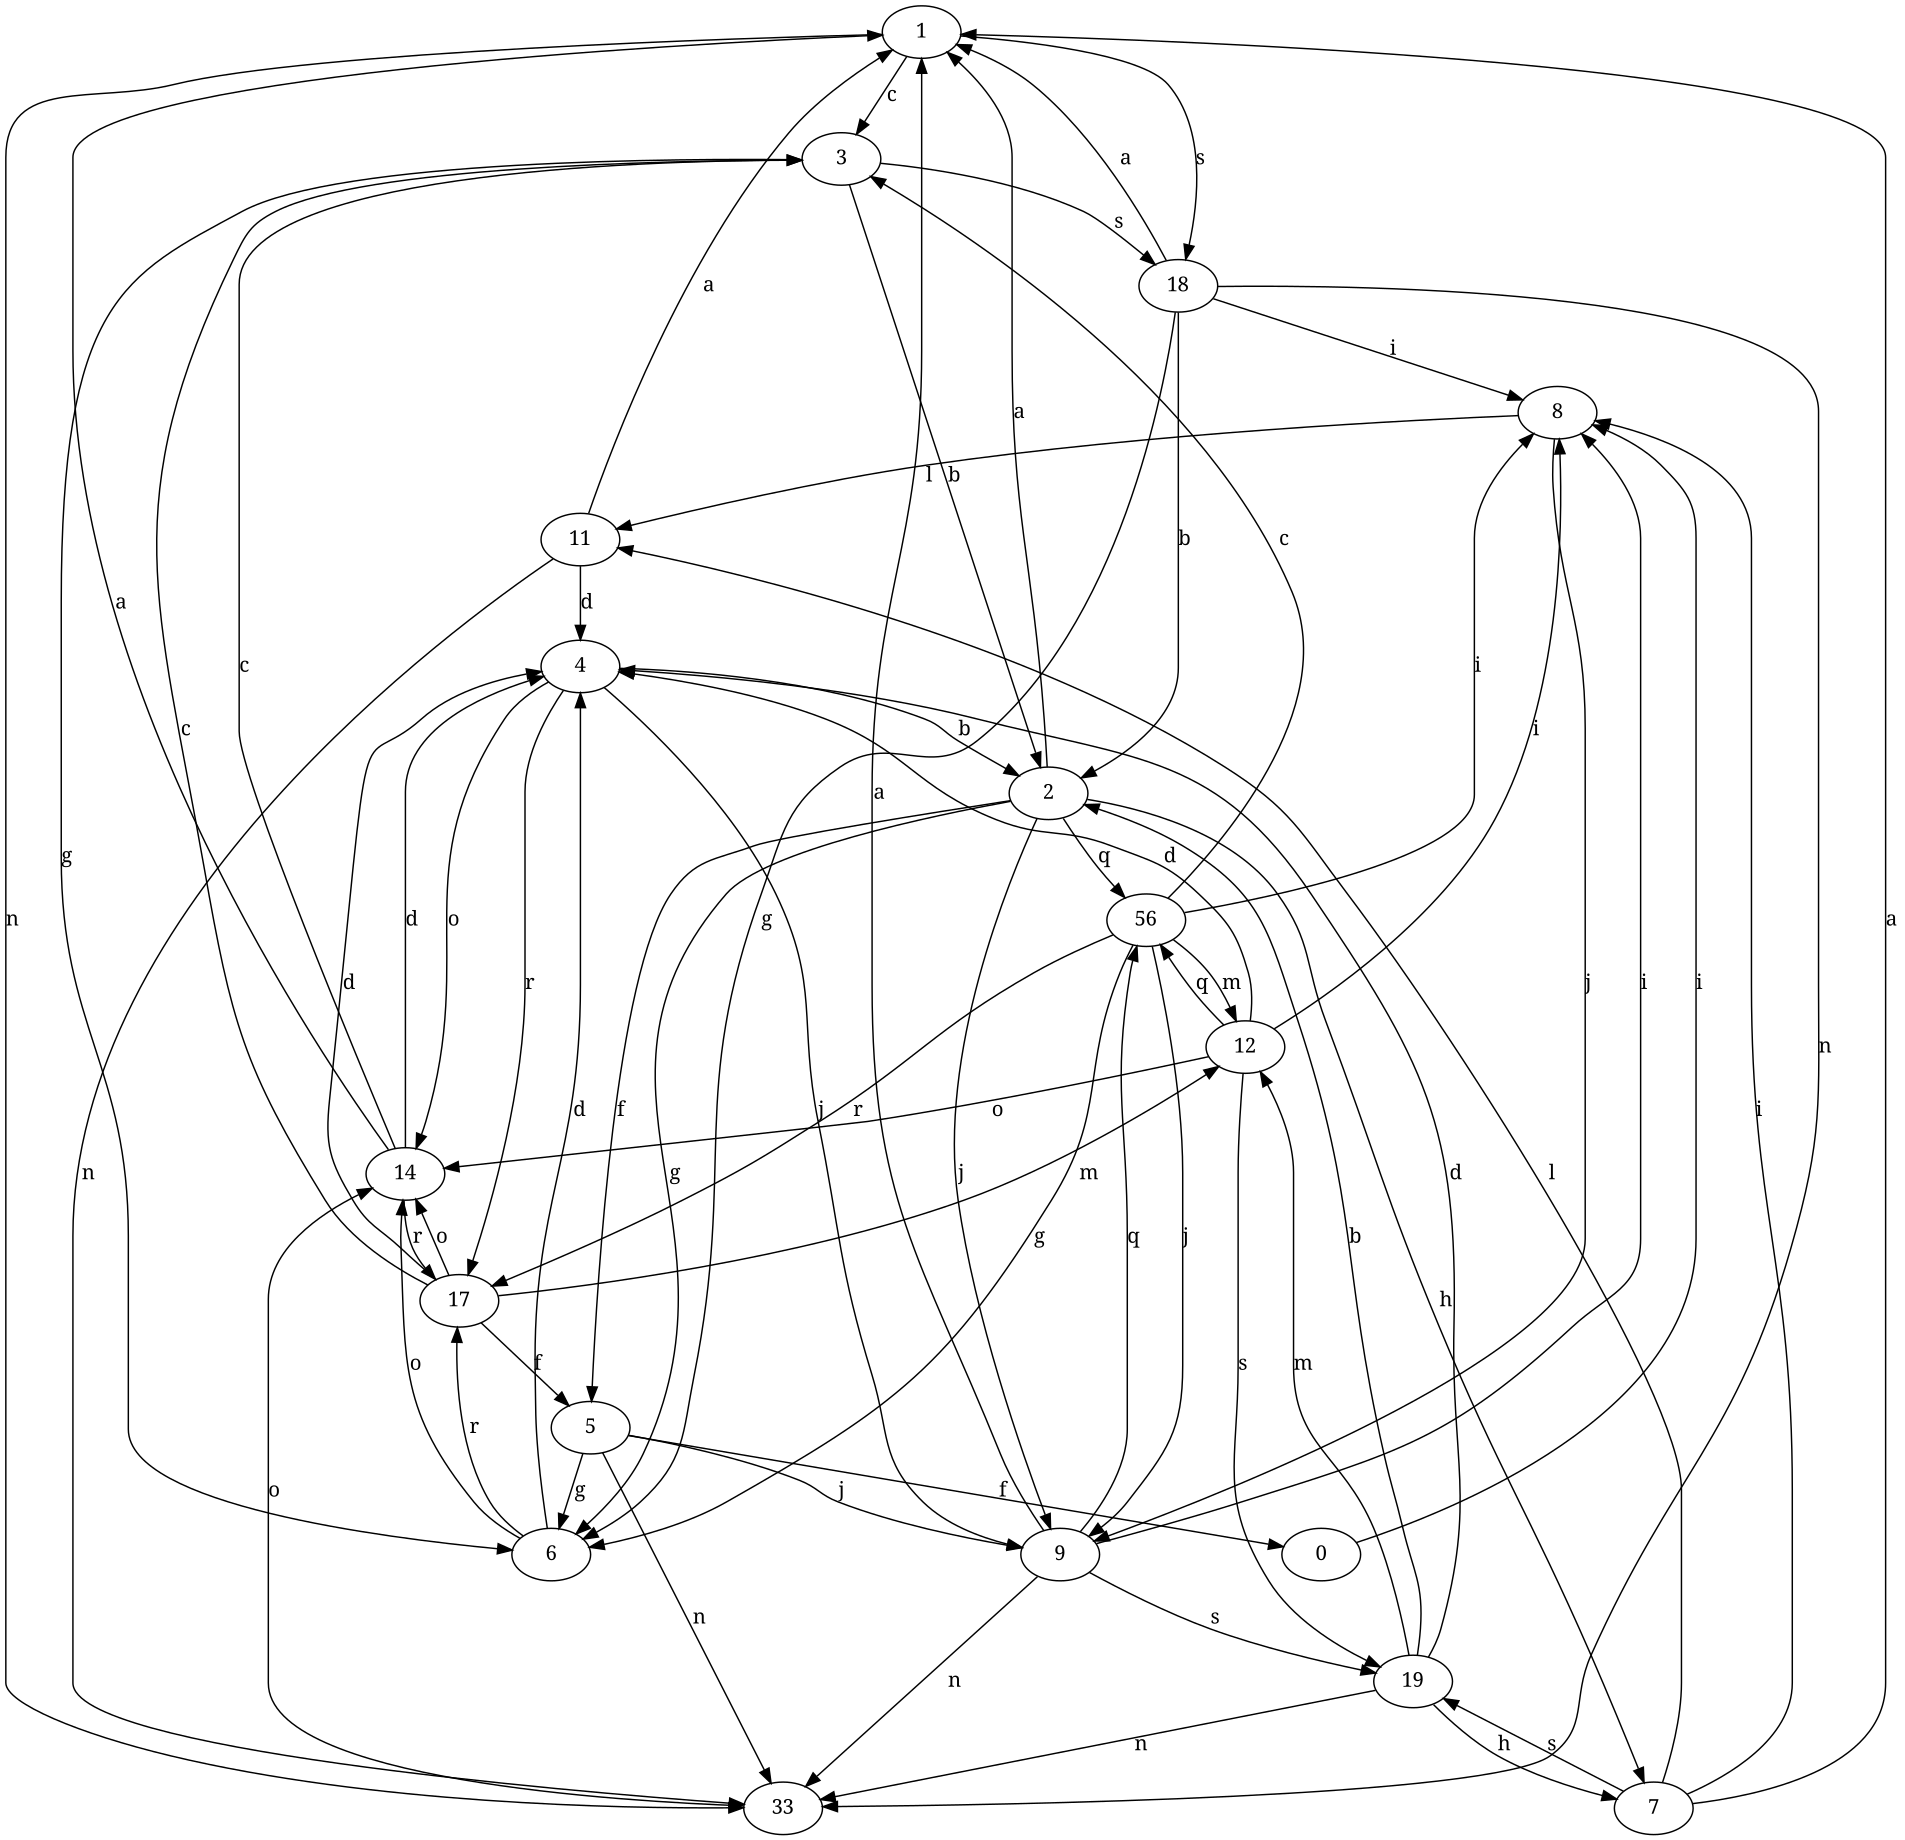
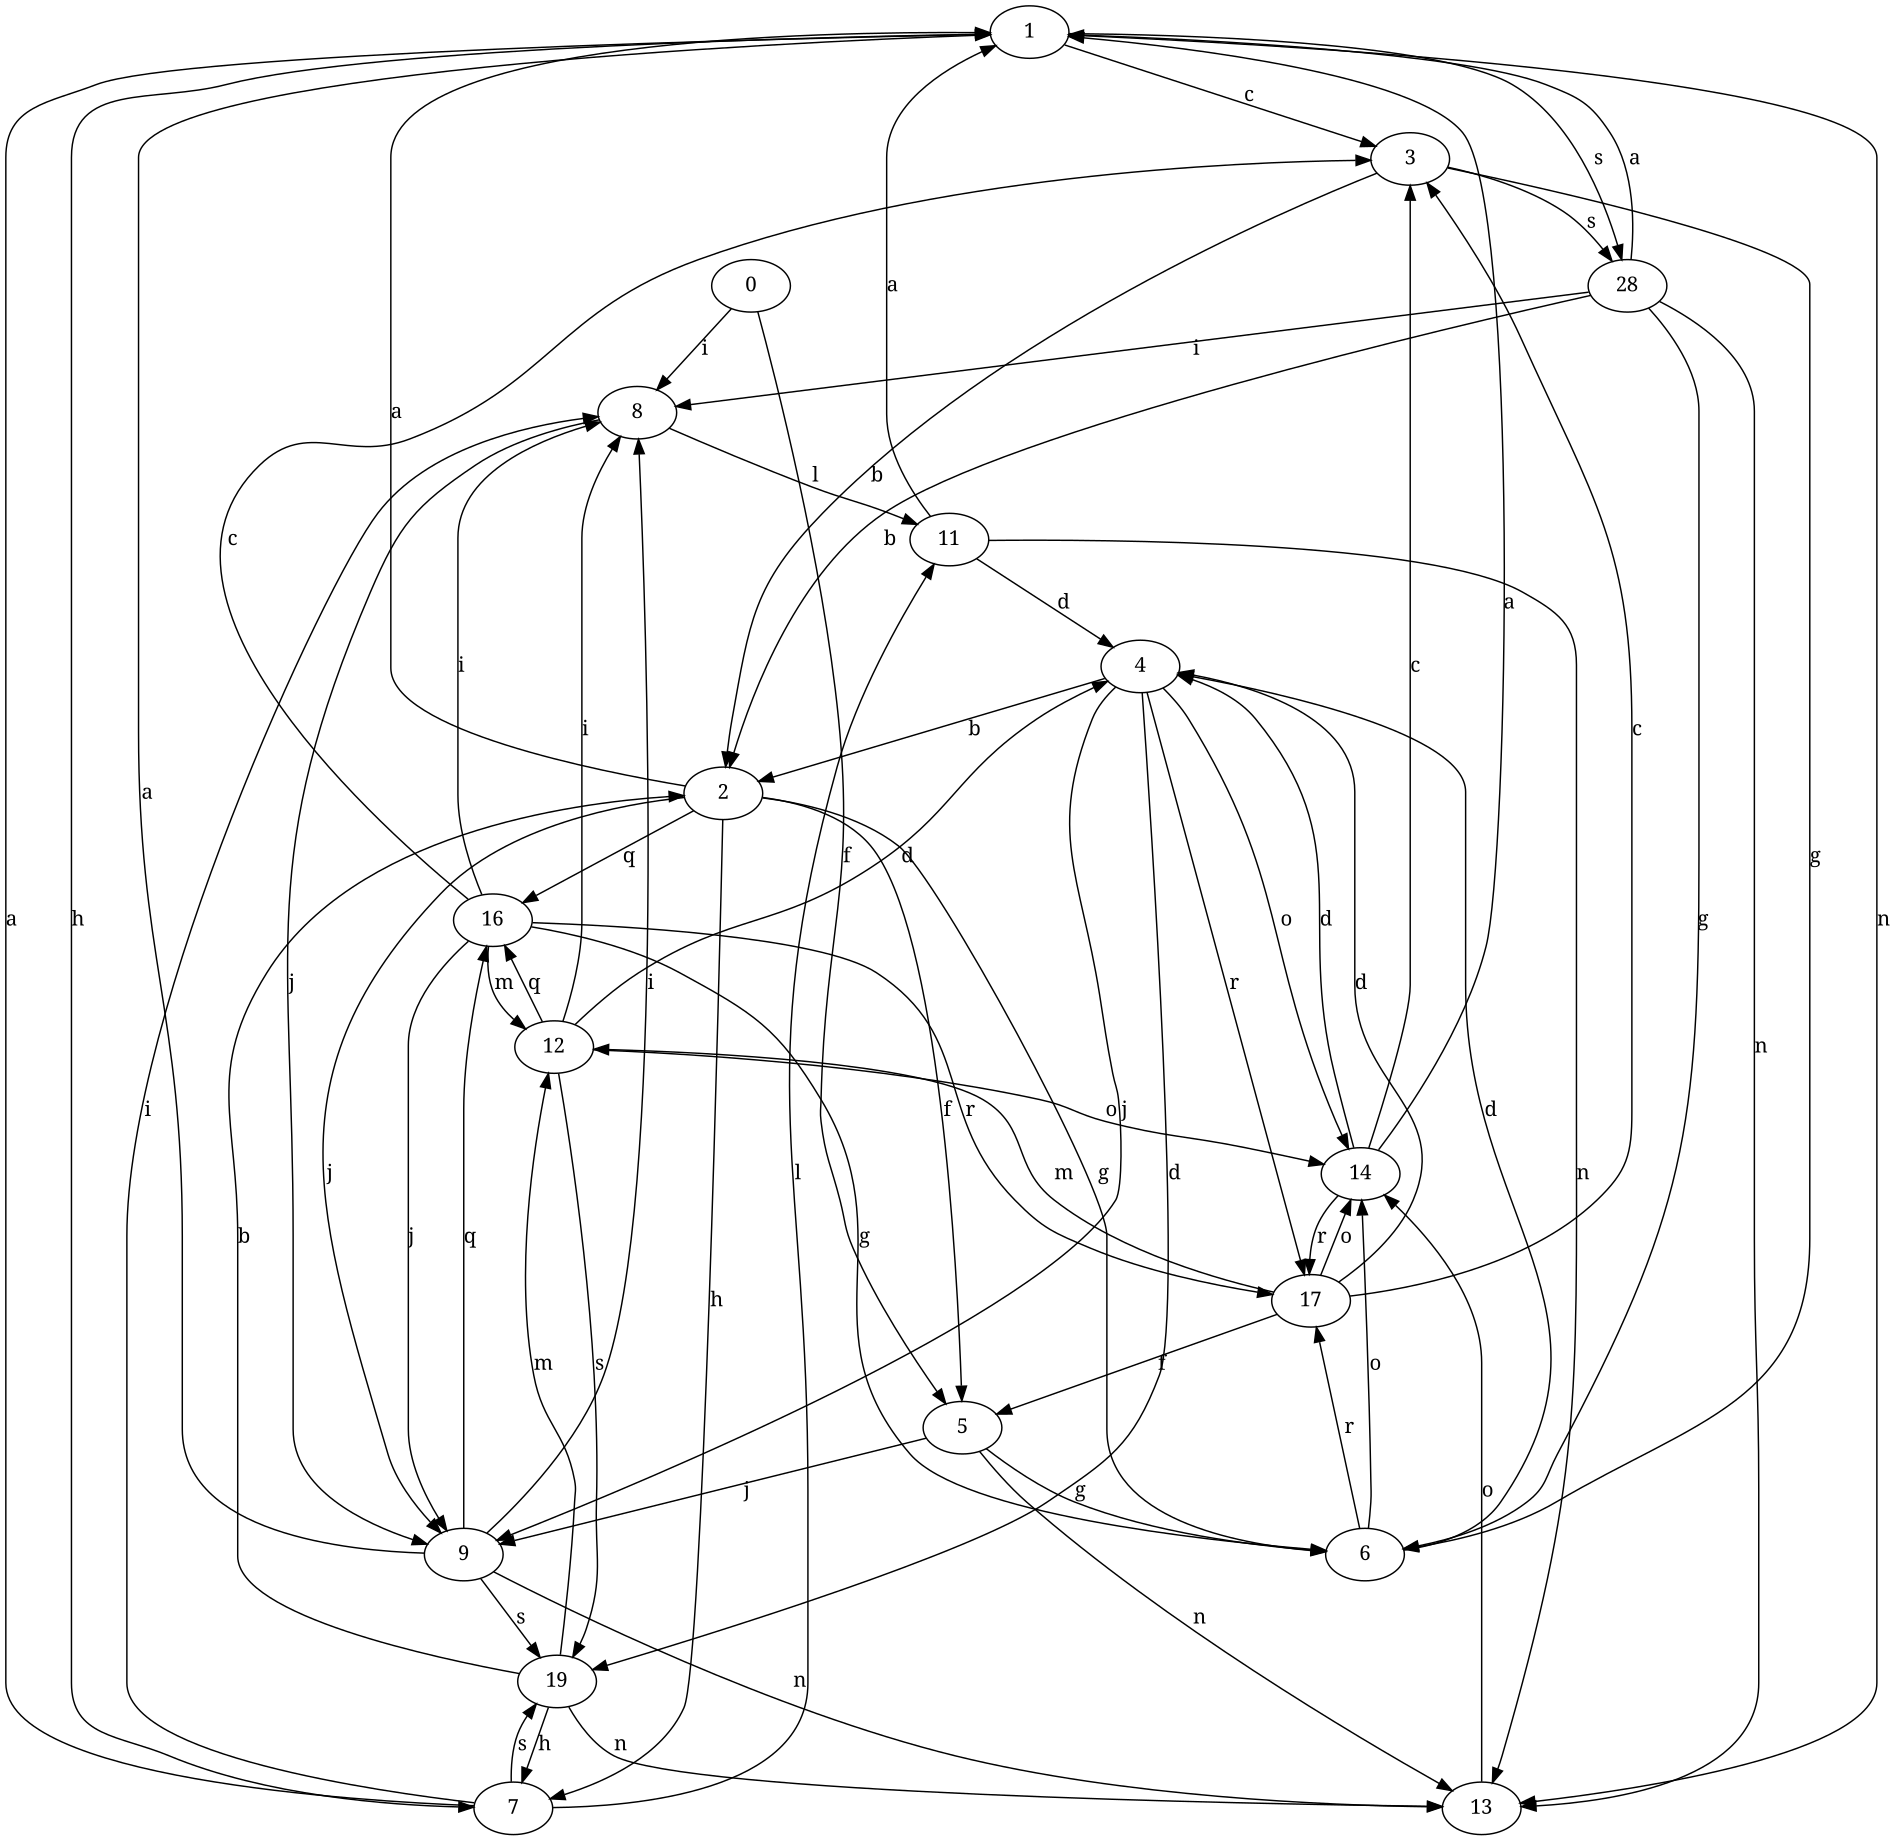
node "18": label "18" -> "28"
edge "1" -> "7": added, label "h"
node "56": label "56" -> "16"
edge "19" -> "4": reversed
edge "5" -> "0": reversed
node "33": label "33" -> "13"
